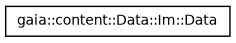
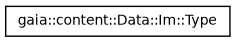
node "gaia::content::Data::Im::Data": label "gaia::content::Data::Im::Data" -> "gaia::content::Data::Im::Type"
